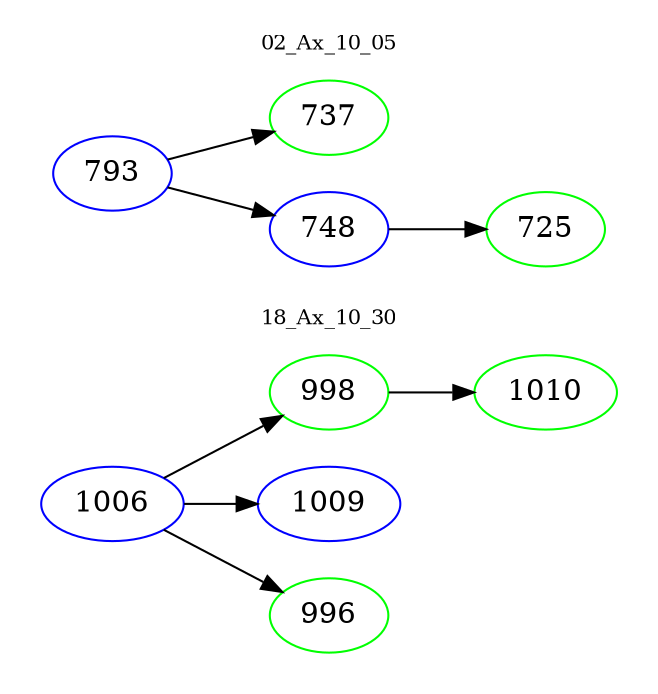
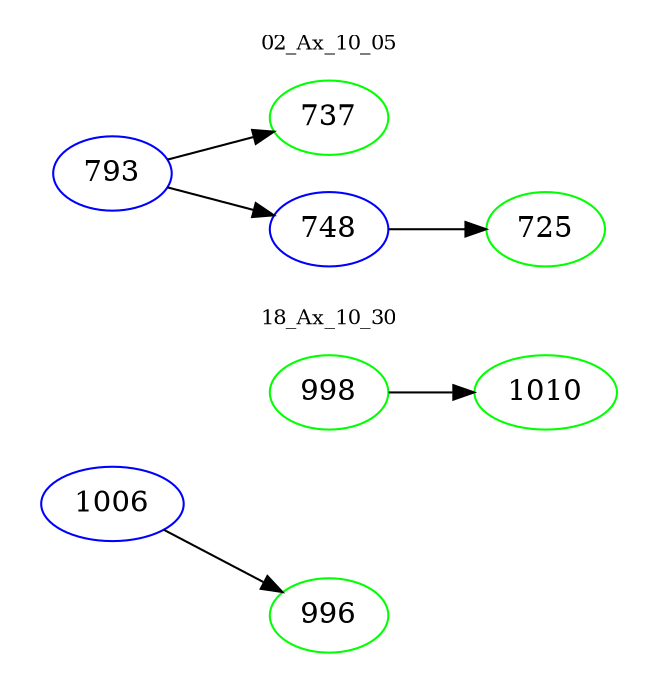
edge "1006" -> "998": removed
node "1009": removed
